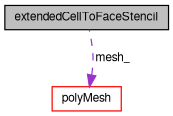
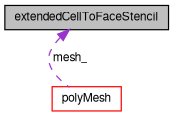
edge "extendedCellToFaceStencil" -> "polyMesh": reversed
